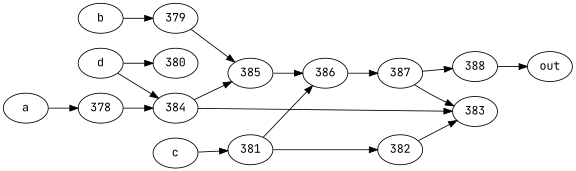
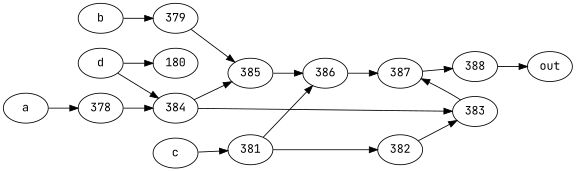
node "380": label "380" -> "180"
edge "387" -> "383": reversed
